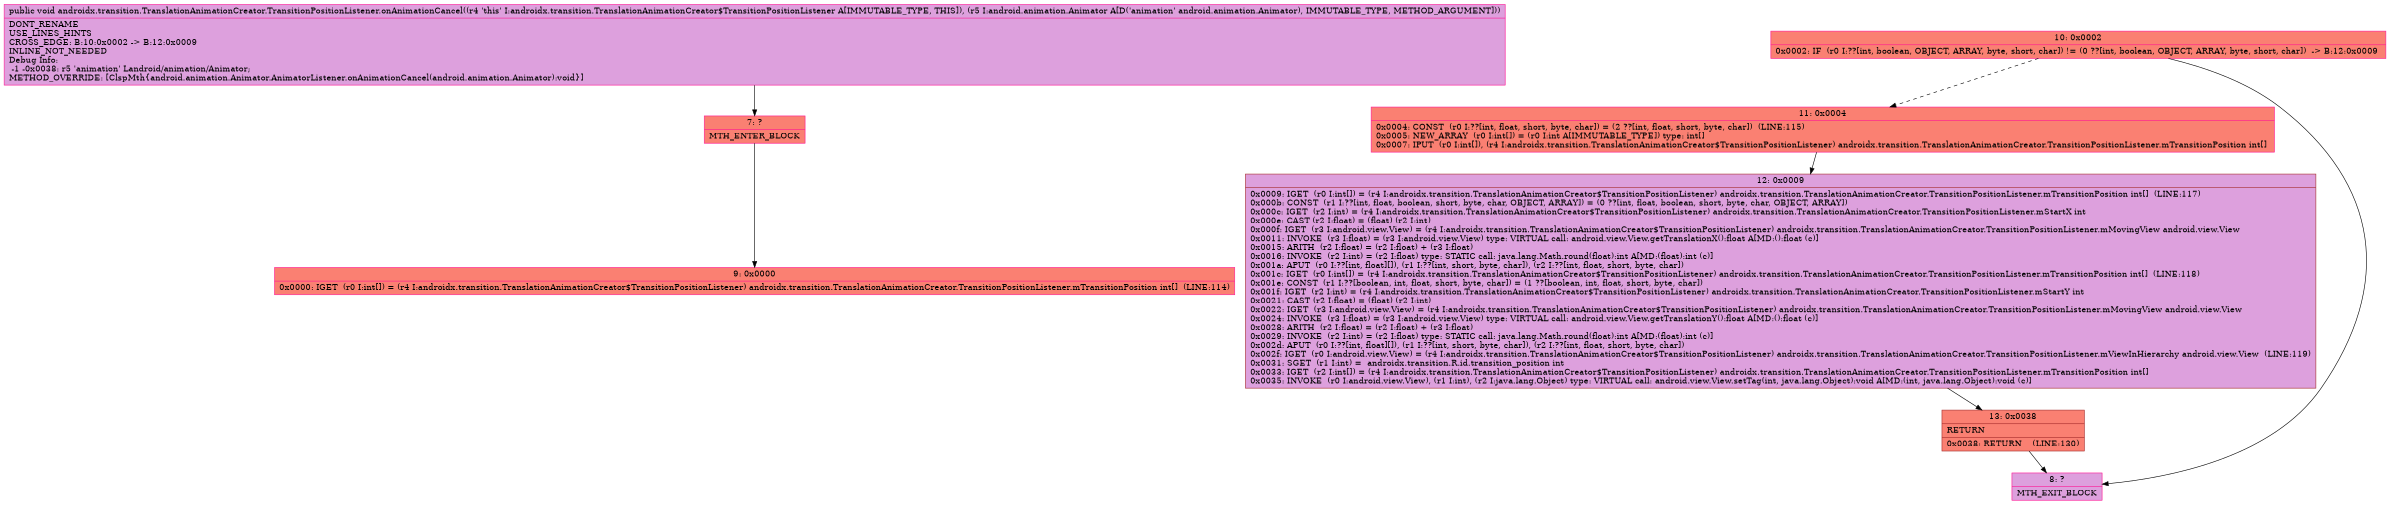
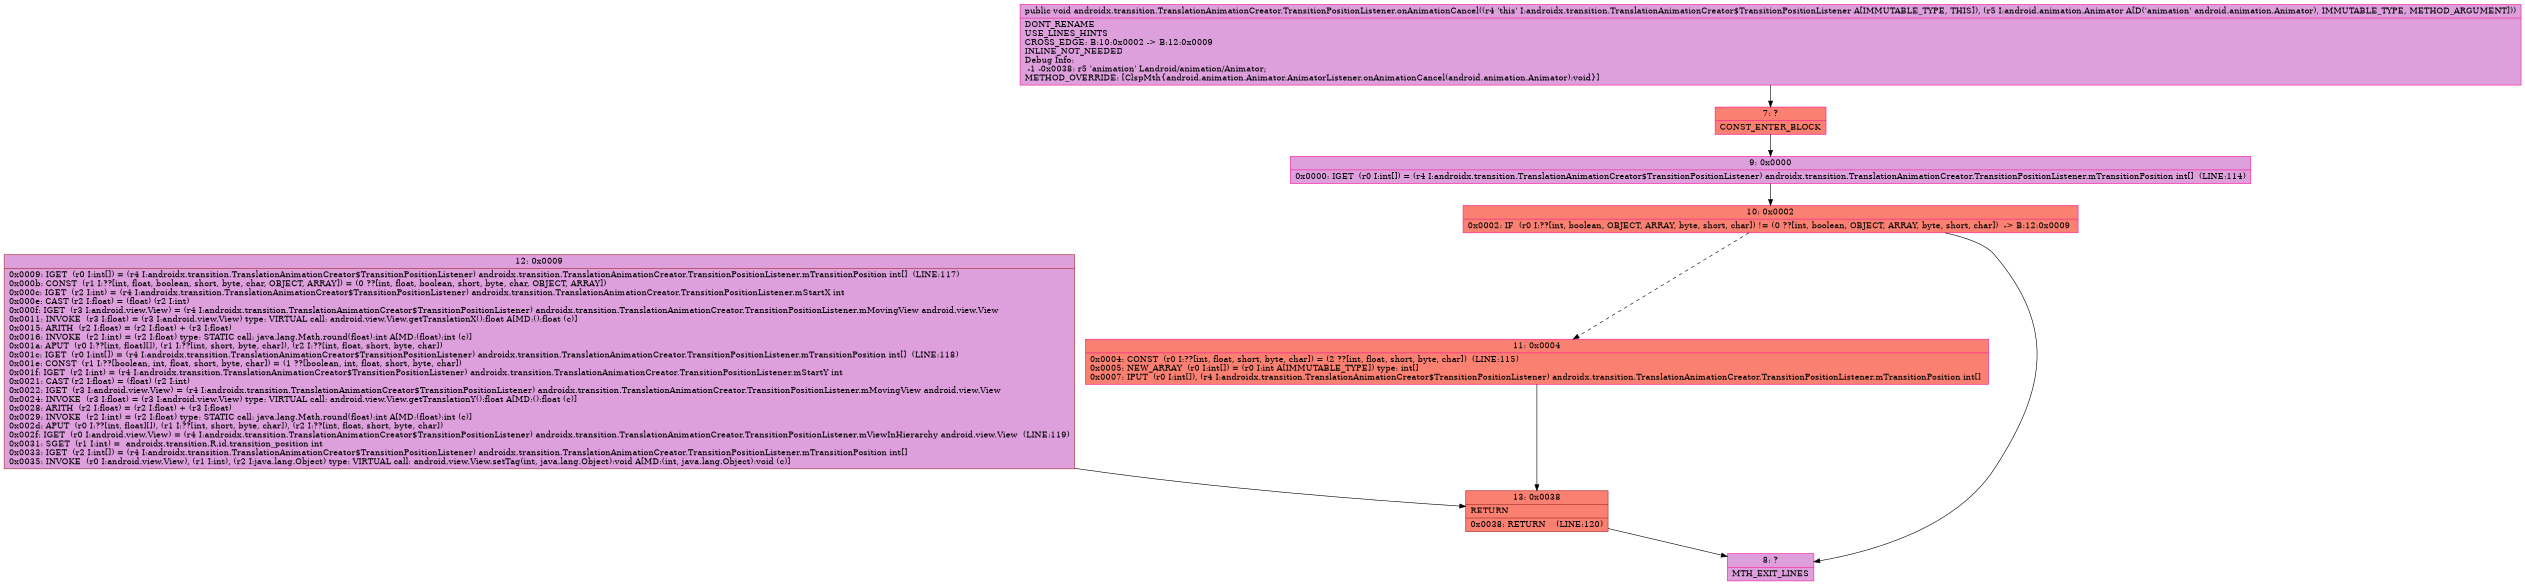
node "7: ?": text "MTH_ENTER_BLOCK" -> "CONST_ENTER_BLOCK"
edge "11: 0x0004" -> "12: 0x0009": now "11: 0x0004" -> "13: 0x0038"
edge "9: 0x0000" -> "10: 0x0002": added
node "9: 0x0000": fillcolor salmon -> plum
node "13: 0x0038": text "0x0038: RETURN    (LINE:130)" -> "0x0038: RETURN    (LINE:120)"
node "8: ?": text "MTH_EXIT_BLOCK" -> "MTH_EXIT_LINES"
